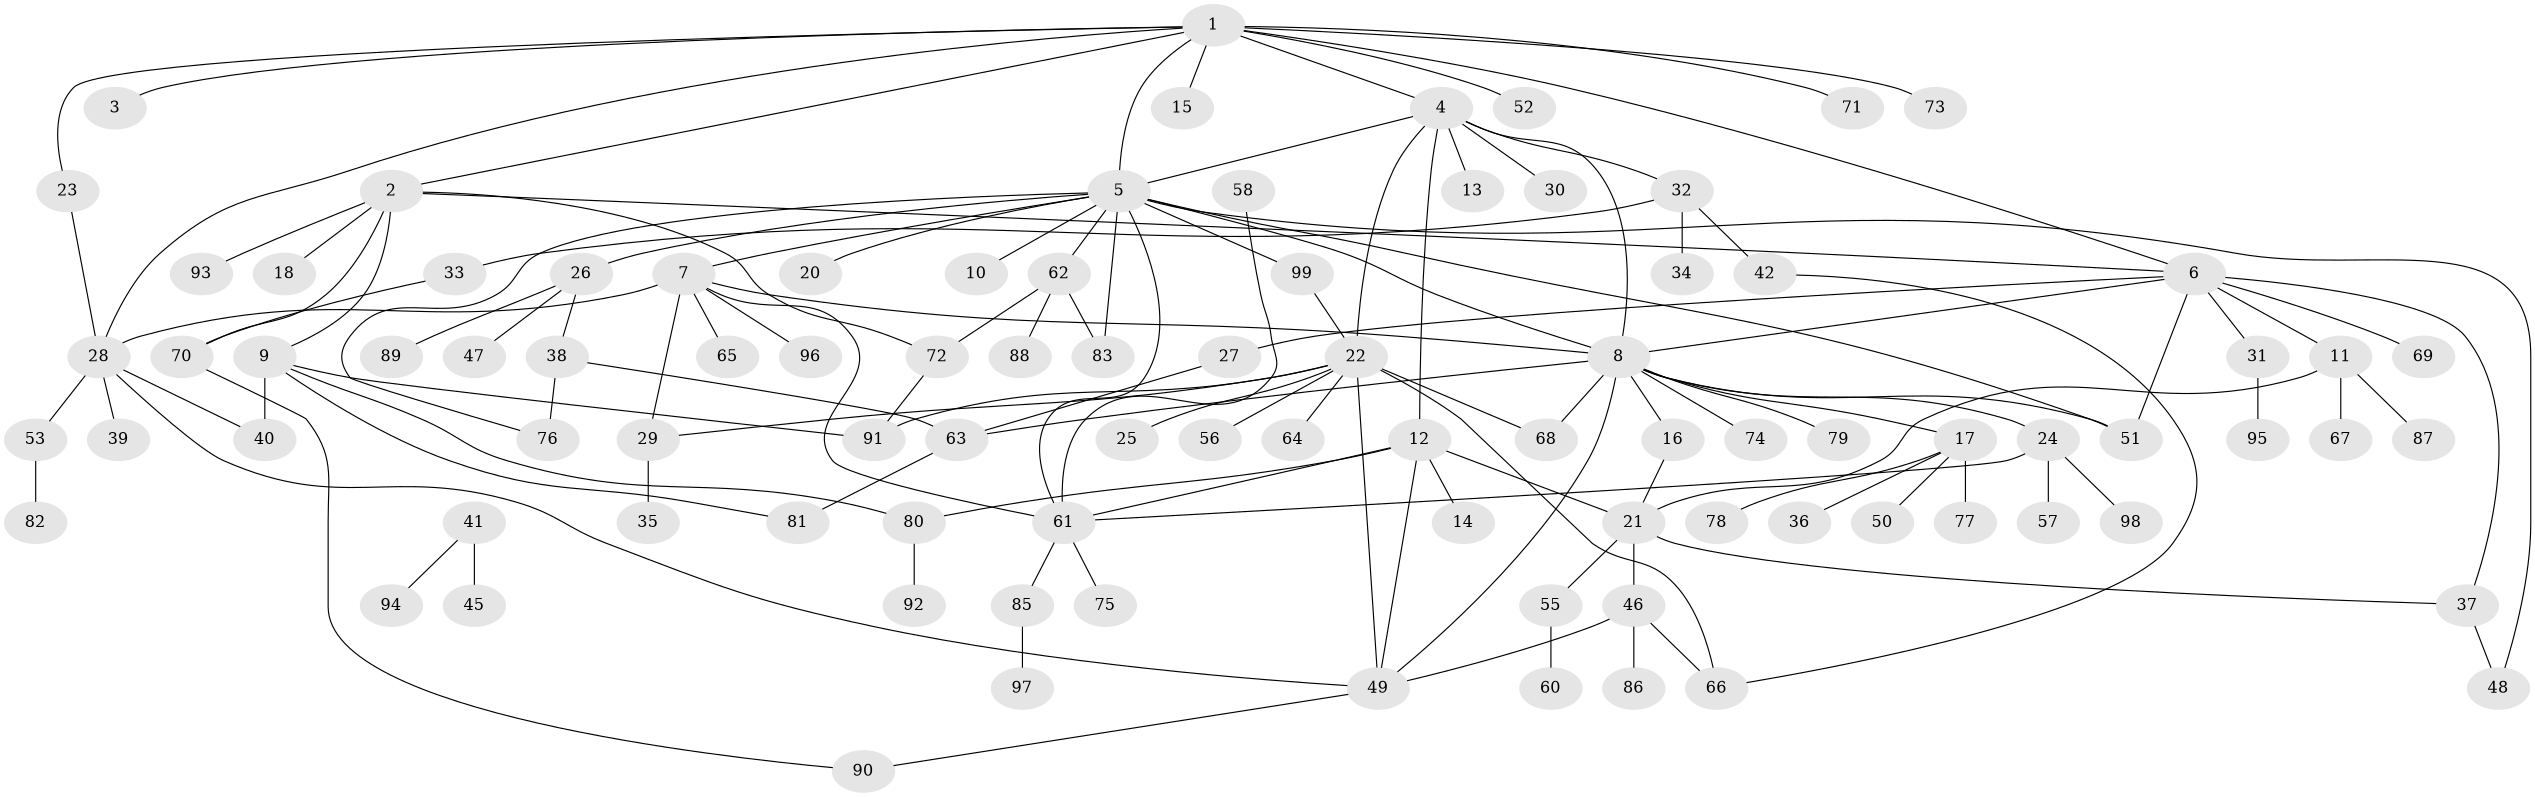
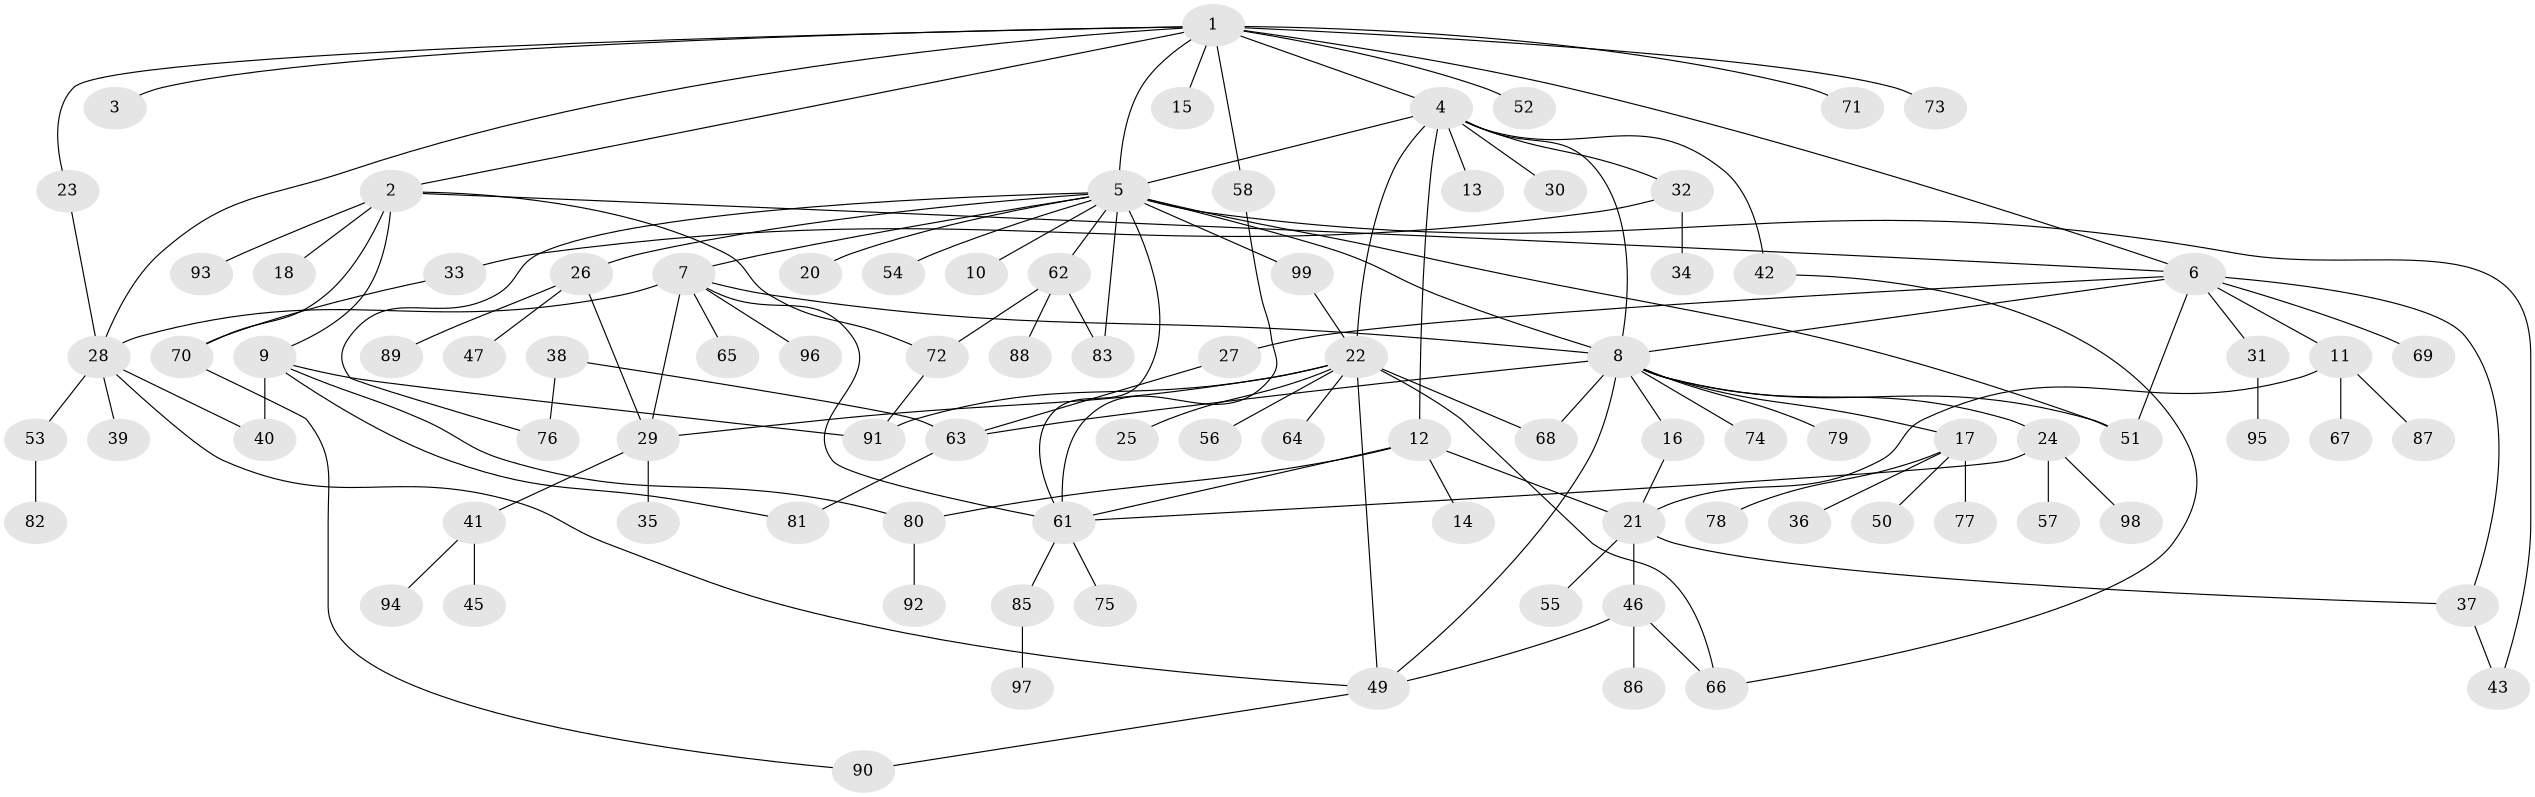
edge "1" -- "58": added
edge "32" -- "42": now "4" -- "42"
node "54": added
edge "26" -- "38": now "26" -- "29"
edge "29" -- "41": added
edge "12" -- "49": removed
node "60": removed
node "48": label "48" -> "43"
